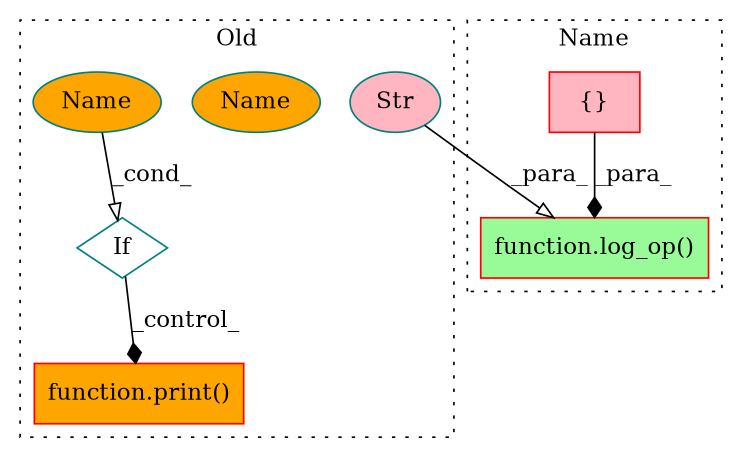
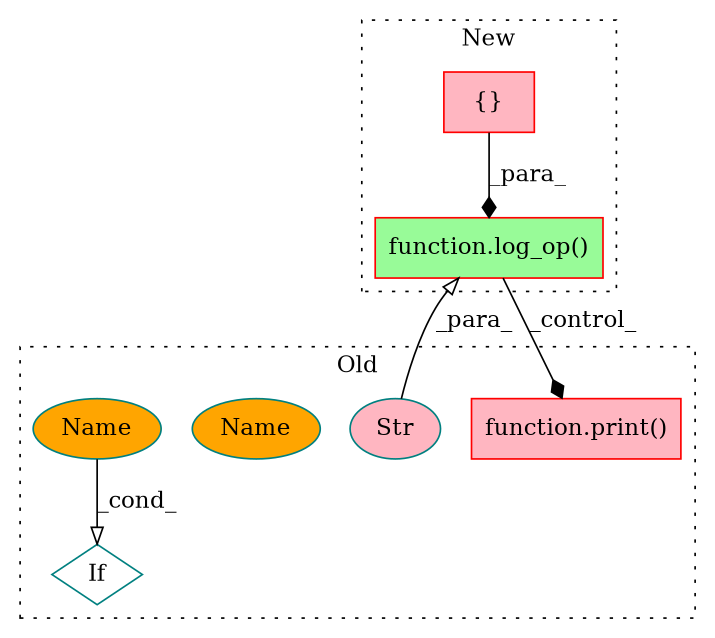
cluster "Name": label "Name" -> "New"
edge "If" -> "function.print()": now "function.log_op()" -> "function.print()"
node "function.print()": fillcolor orange -> lightpink
